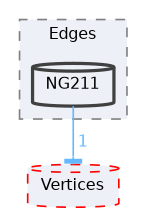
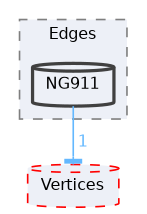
node "NG211": label "NG211" -> "NG911"
